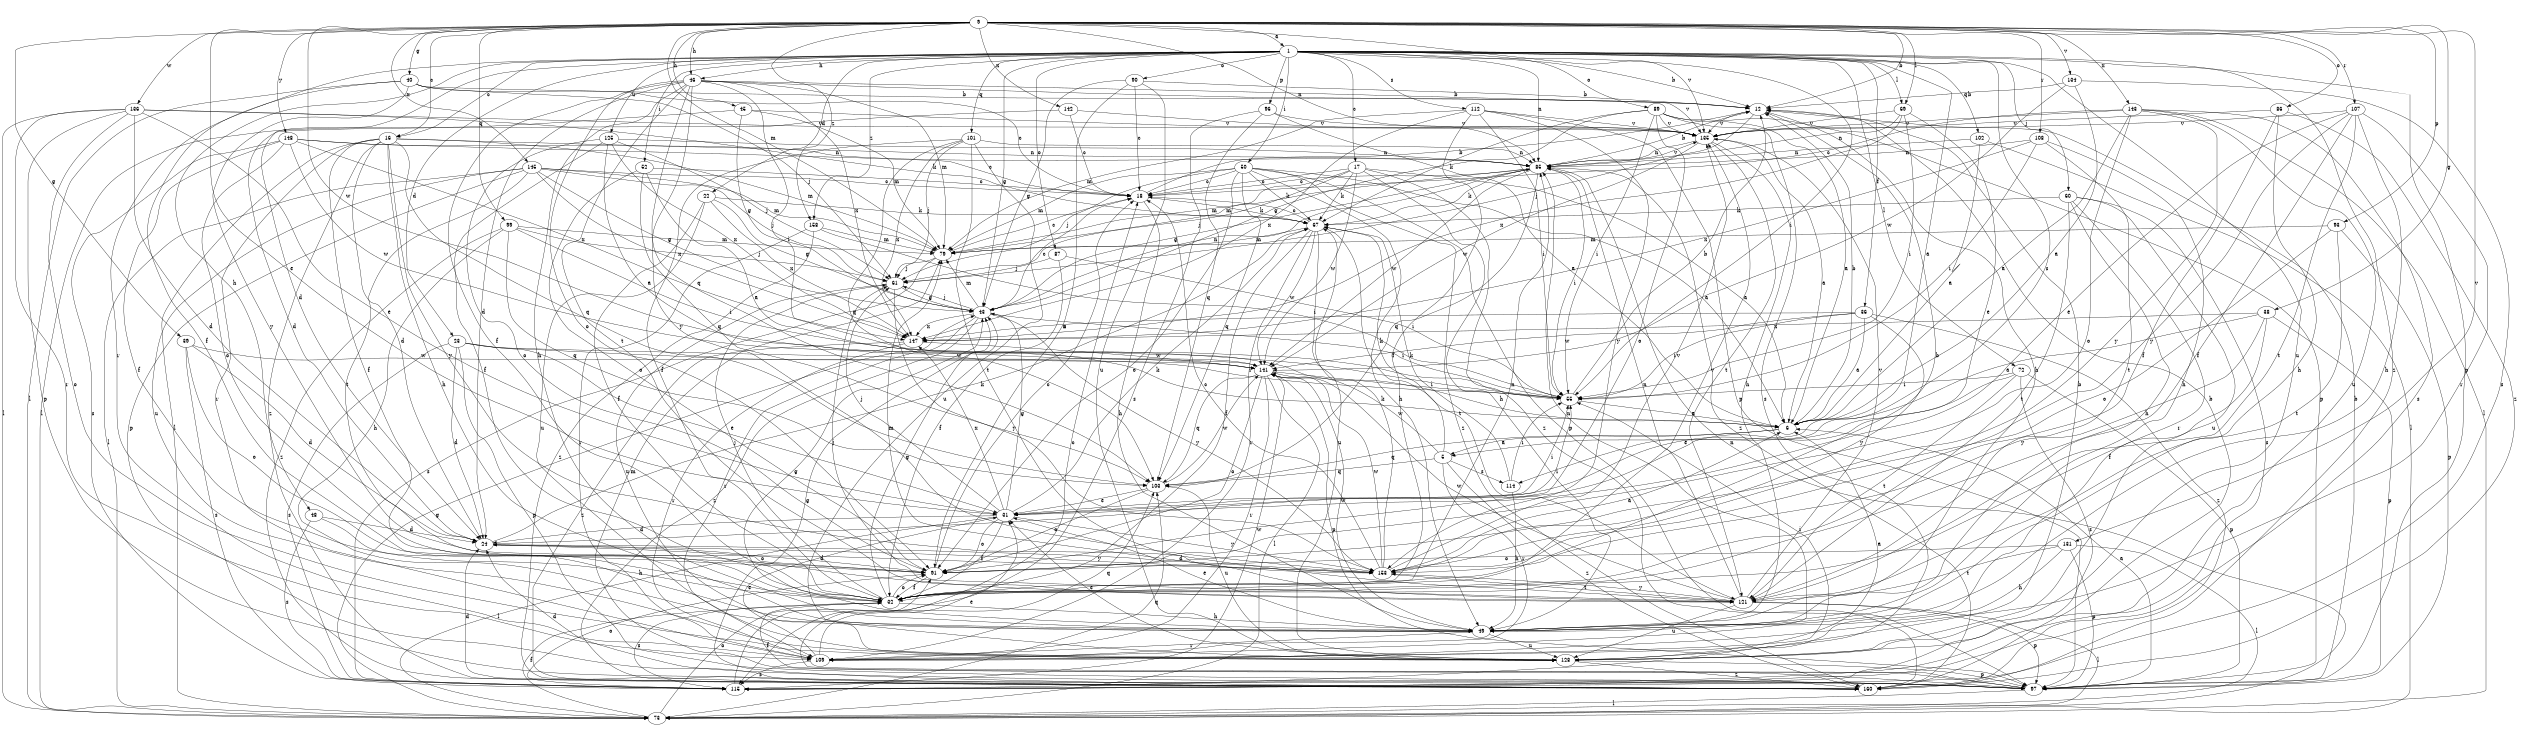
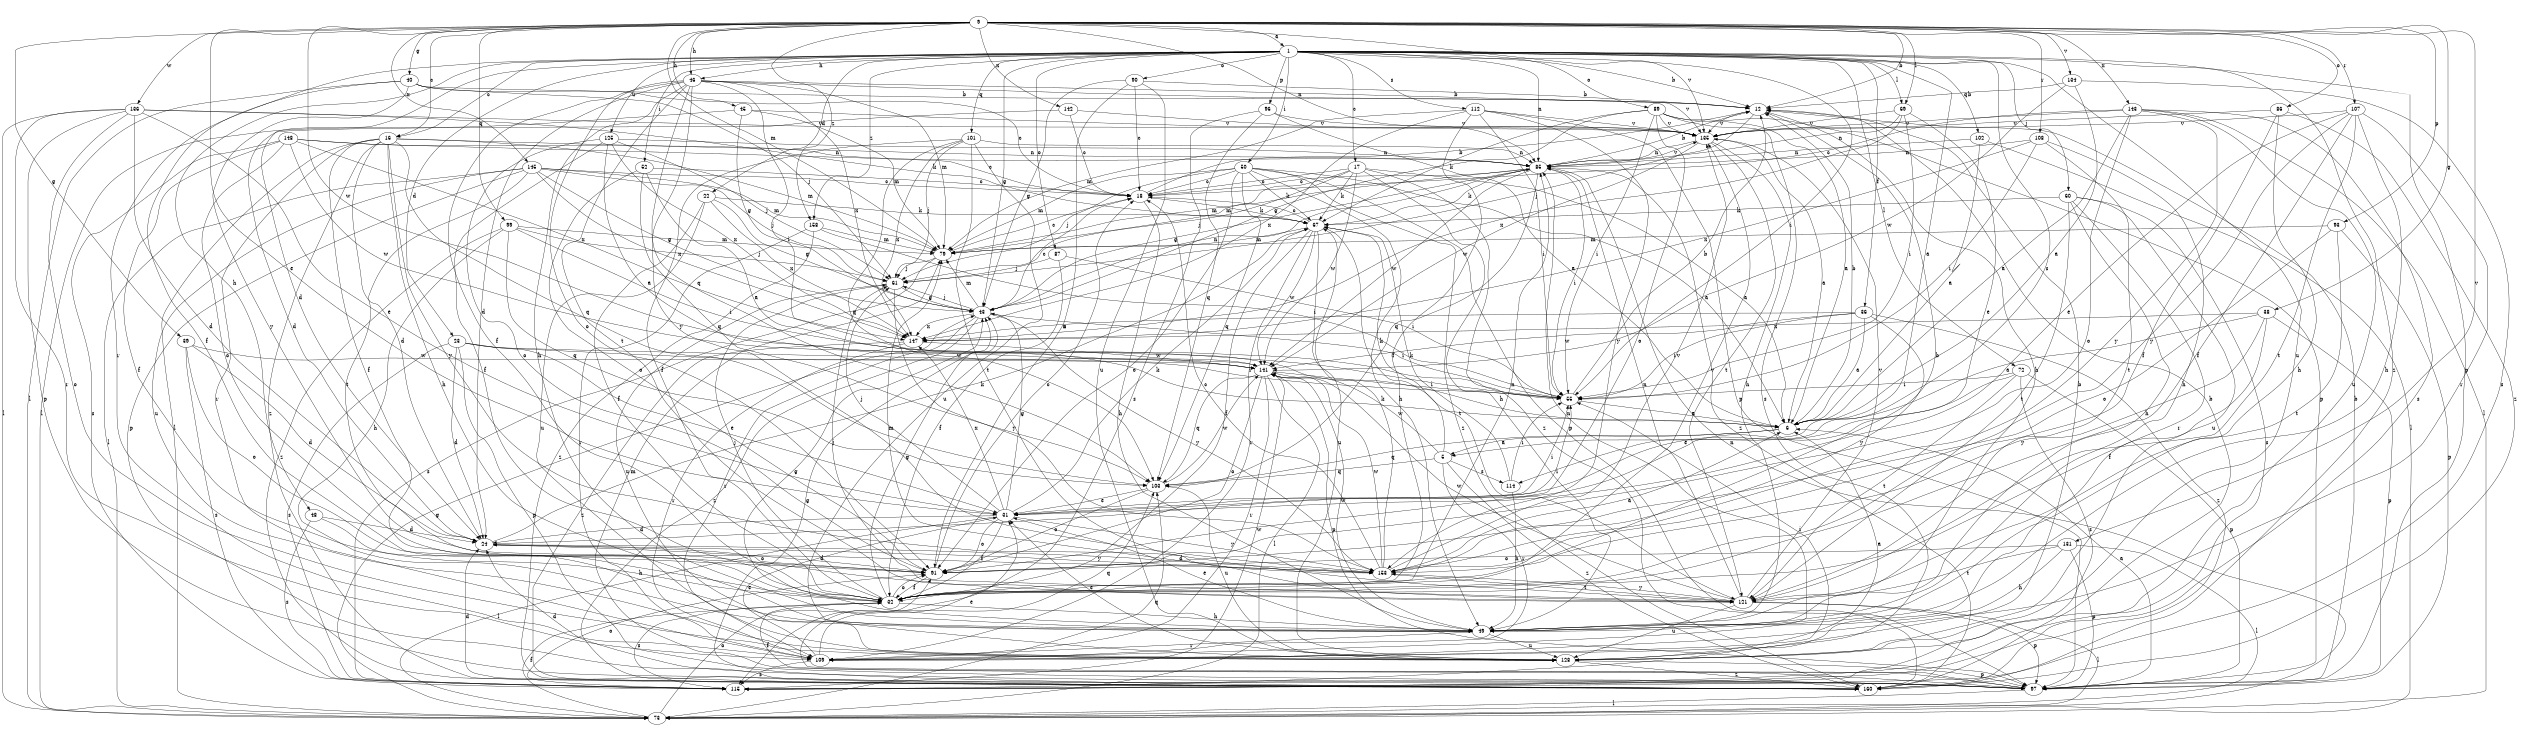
edge "9" -> "148": removed, label "y"
edge "115" -> "18": removed, label "c"
